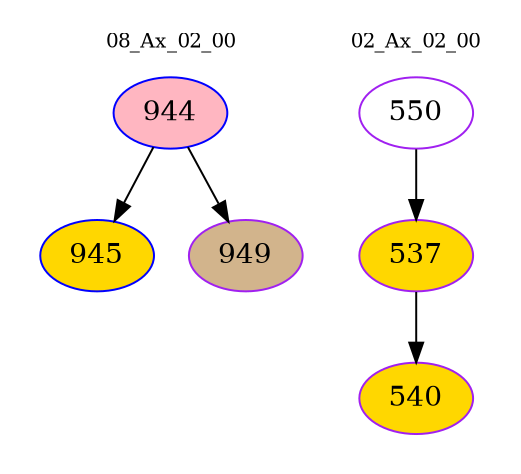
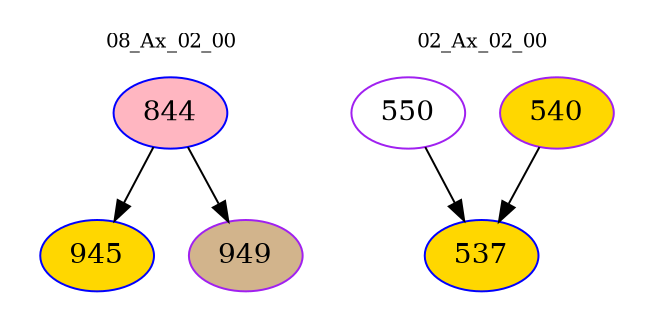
node "944": label "944" -> "844"
node "537": color purple -> blue
edge "537" -> "540": reversed
